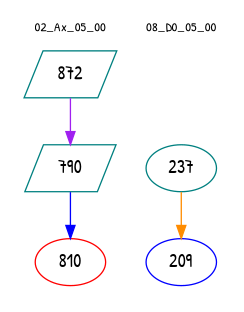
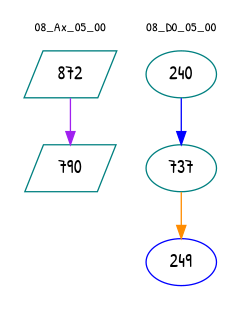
cluster "02_Ax_05_00": label "02_Ax_05_00" -> "08_Ax_05_00"
node "240": added
node "237": label "237" -> "737"
node "810": removed
node "209": label "209" -> "249"
